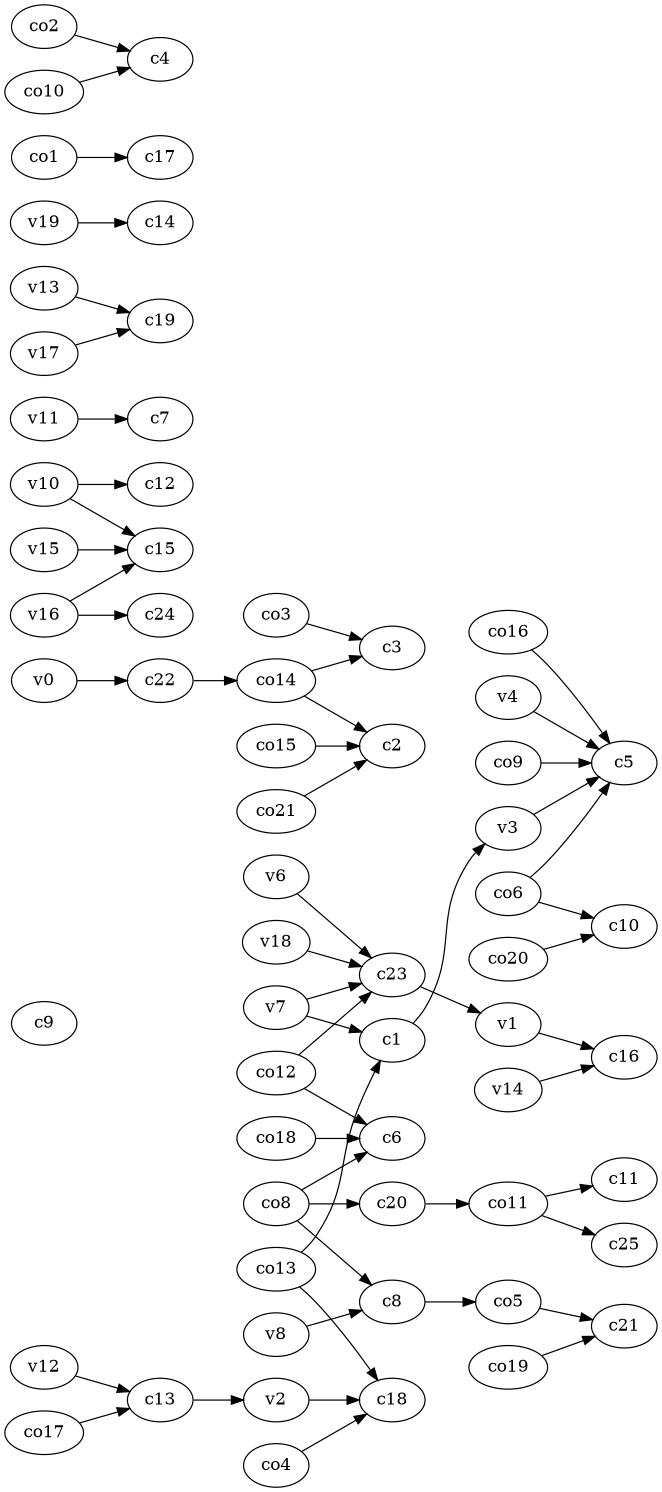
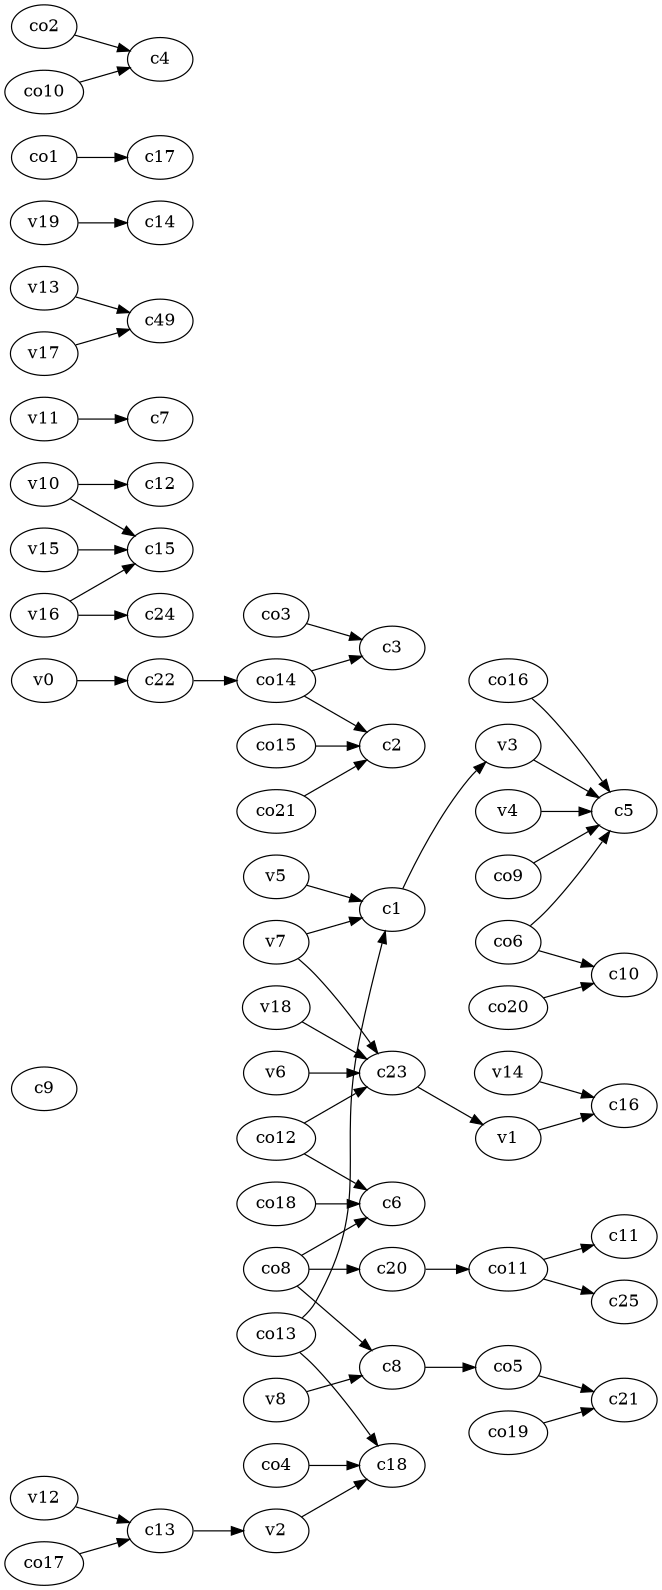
node "c19": label "c19" -> "c49"
node "v5": added
